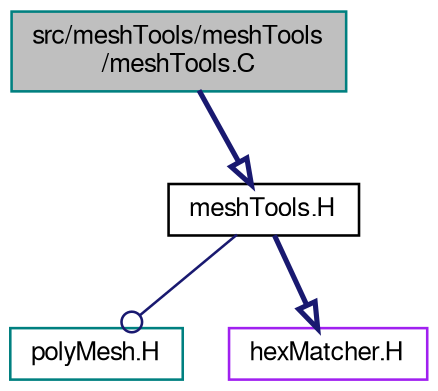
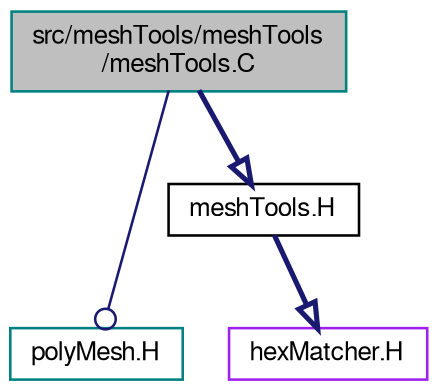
edge "meshTools.H" -> "polyMesh.H": now "src/meshTools/meshTools /meshTools.C" -> "polyMesh.H"
